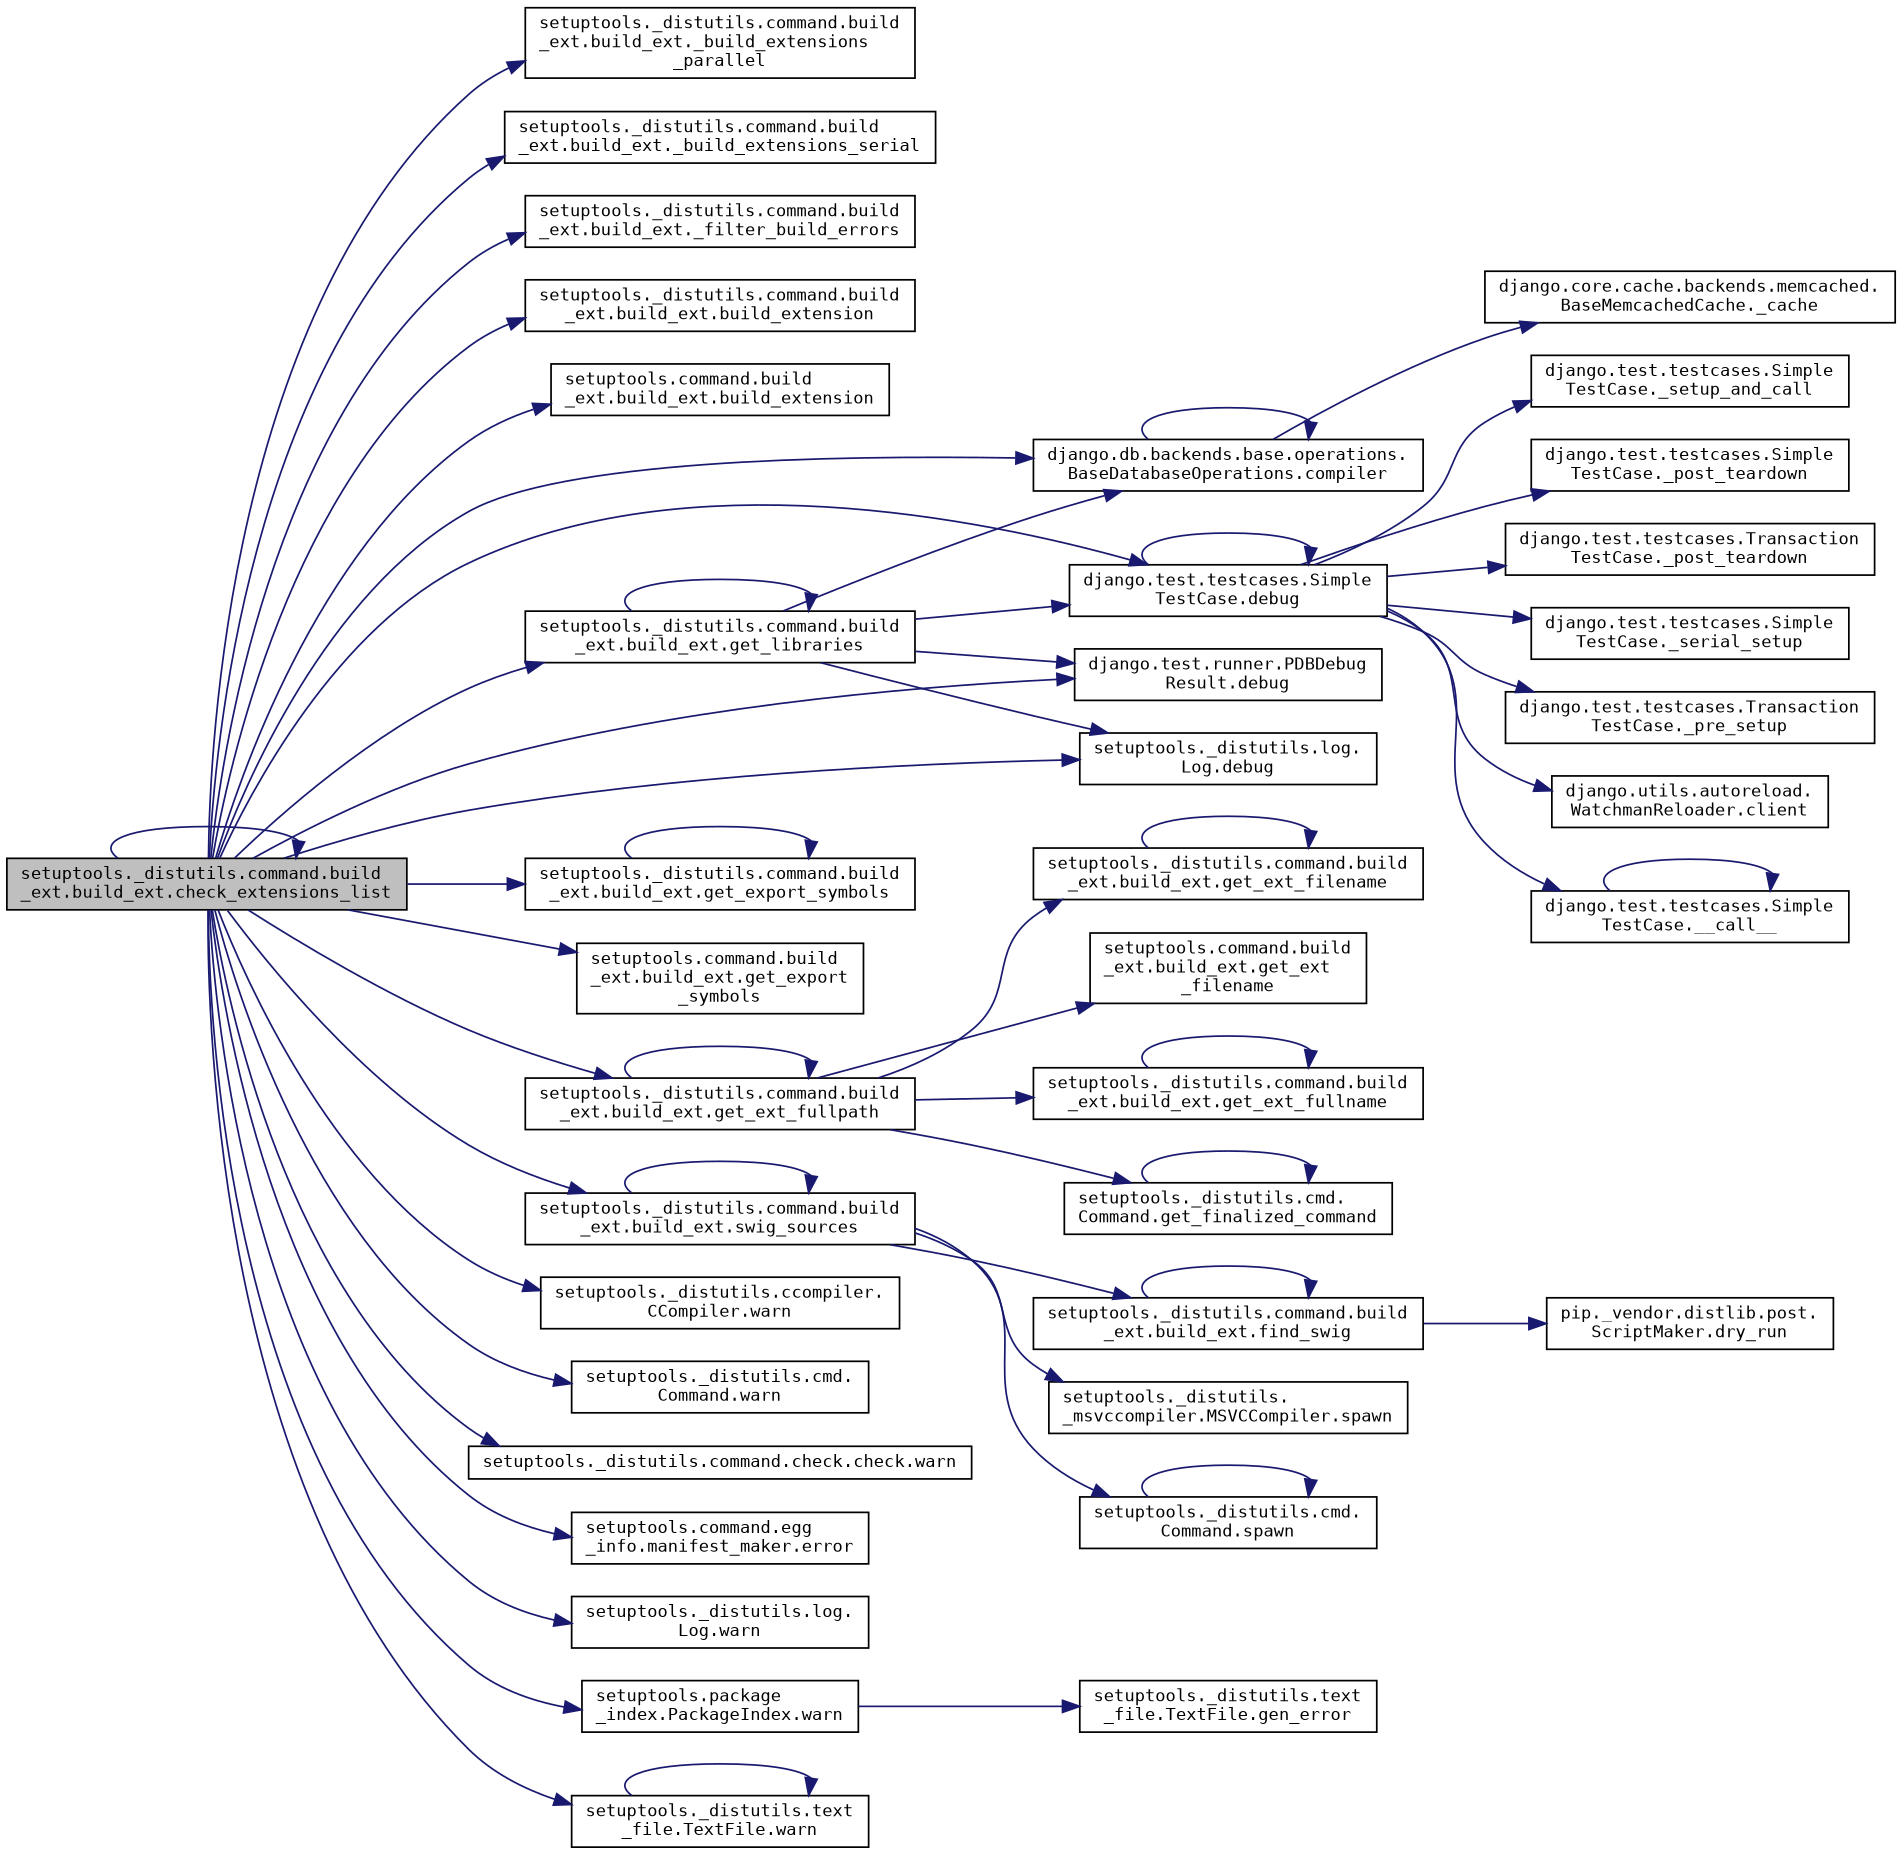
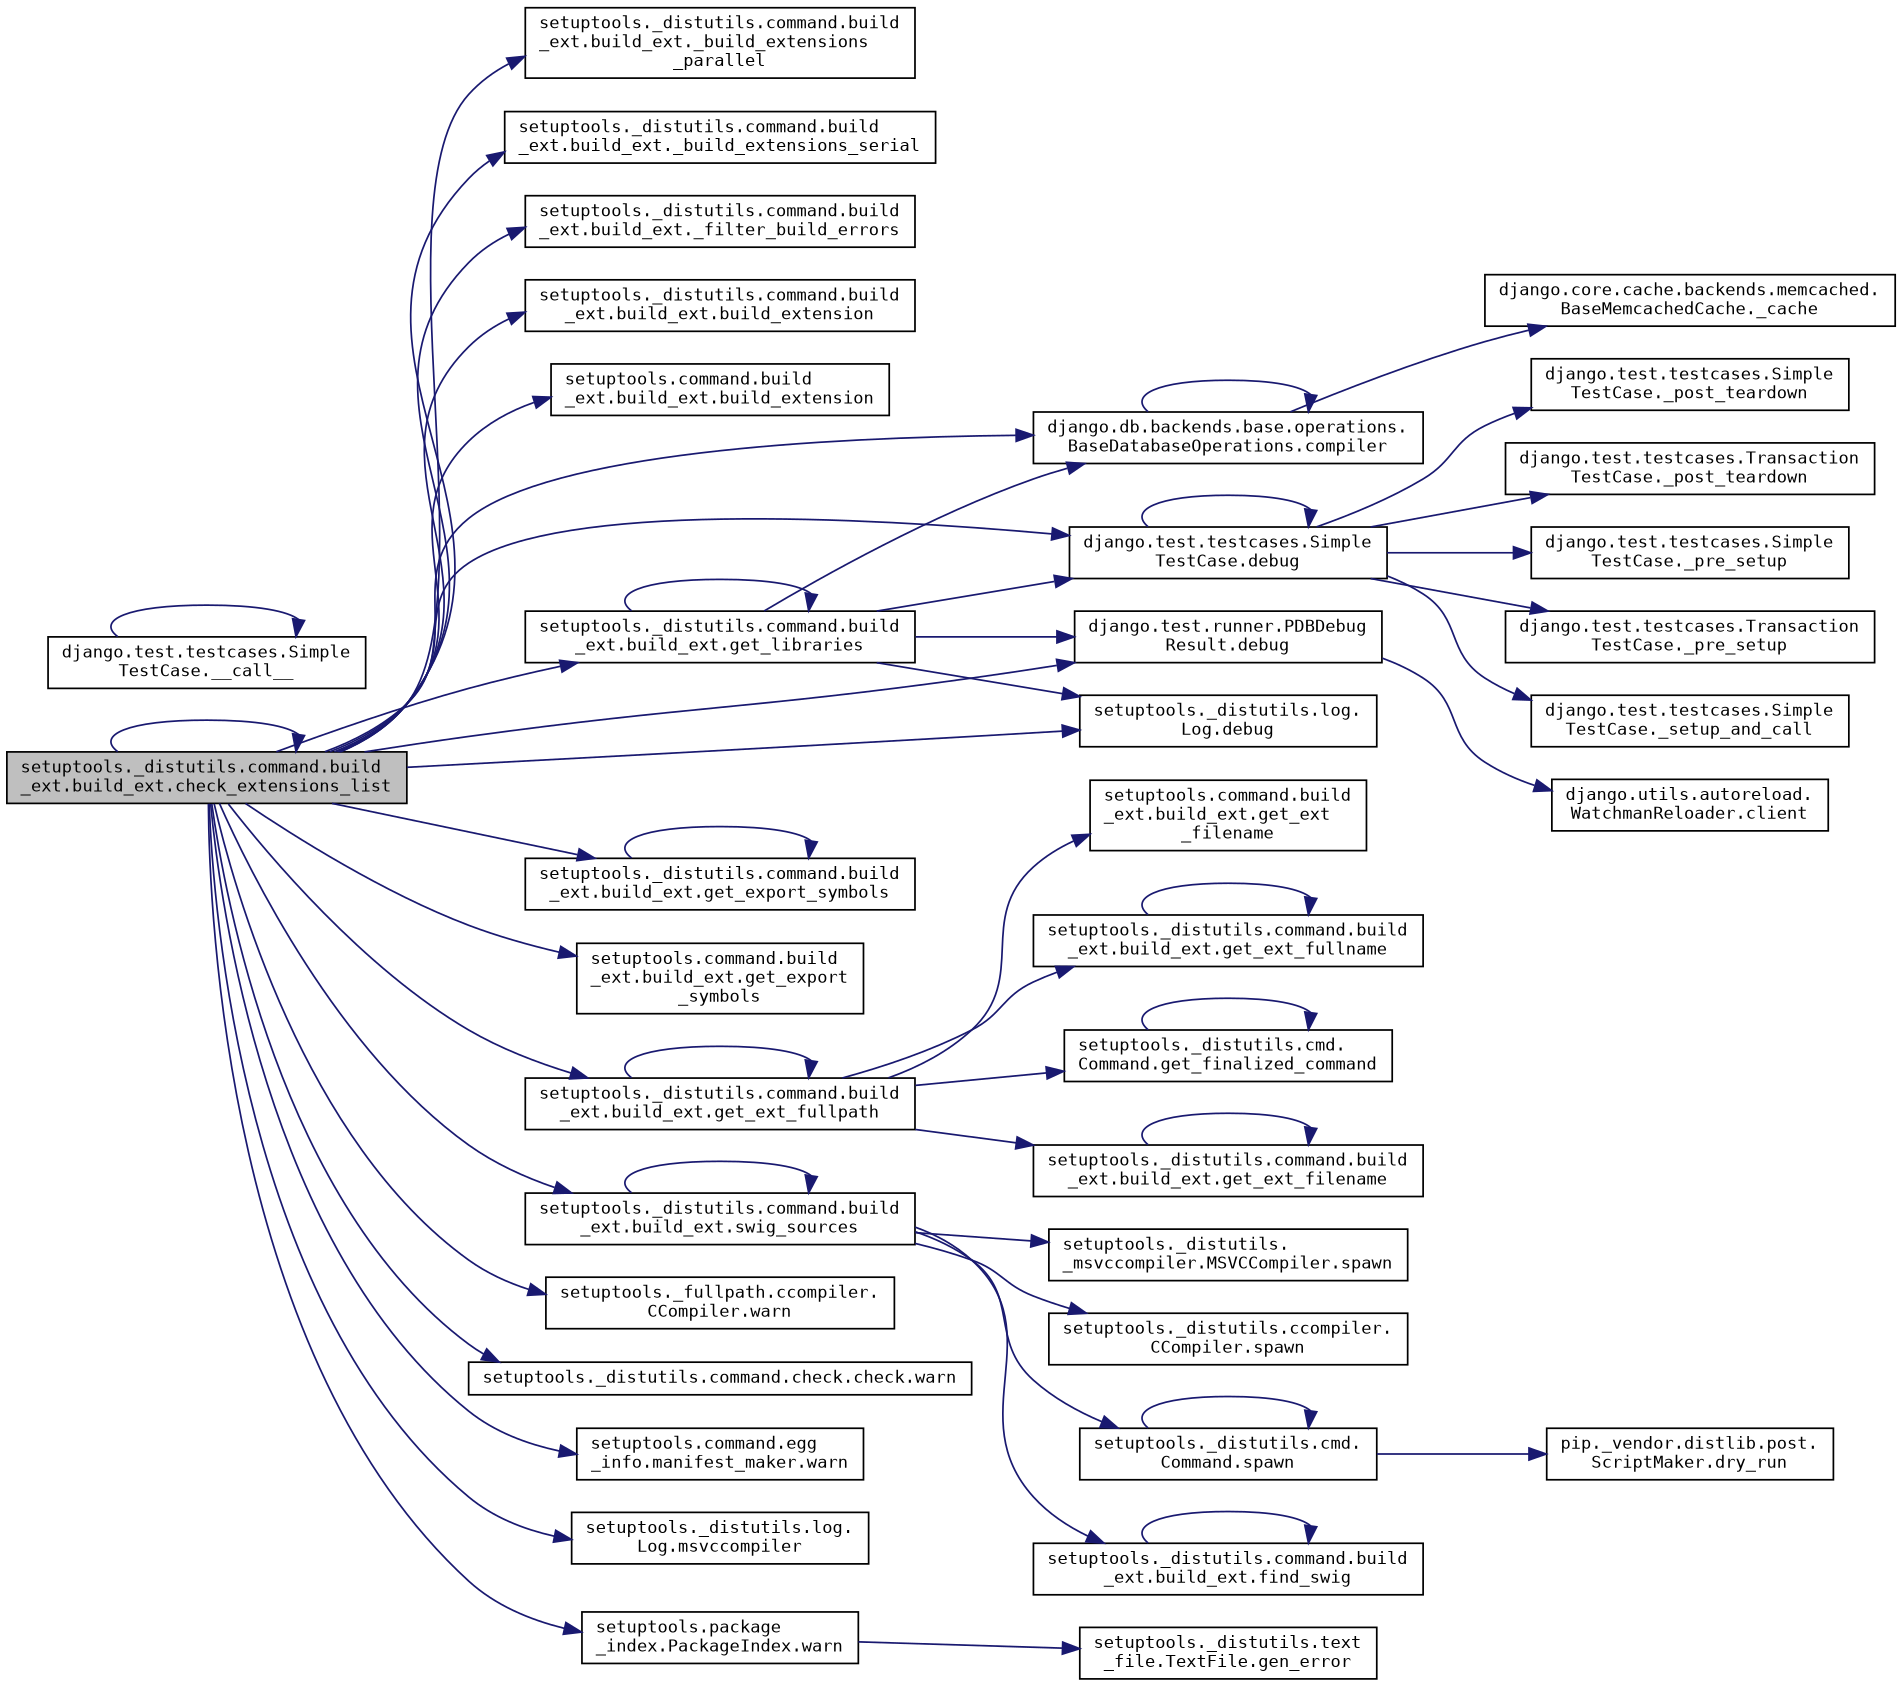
node "django.test.testcases.Simple TestCase._serial_setup": label "django.test.testcases.Simple TestCase._serial_setup" -> "django.test.testcases.Simple TestCase._pre_setup"
edge "django.test.testcases.Simple TestCase.debug" -> "django.utils.autoreload. WatchmanReloader.client": now "django.test.runner.PDBDebug Result.debug" -> "django.utils.autoreload. WatchmanReloader.client"
edge "django.test.testcases.Simple TestCase.debug" -> "django.test.testcases.Simple TestCase.__call__": removed
node "setuptools._distutils.ccompiler. CCompiler.warn": label "setuptools._distutils.ccompiler. CCompiler.warn" -> "setuptools._fullpath.ccompiler. CCompiler.warn"
edge "setuptools._distutils.command.build _ext.build_ext.find_swig" -> "pip._vendor.distlib.post. ScriptMaker.dry_run": now "setuptools._distutils.cmd. Command.spawn" -> "pip._vendor.distlib.post. ScriptMaker.dry_run"
node "setuptools._distutils.ccompiler. CCompiler.spawn": added
node "setuptools._distutils.cmd. Command.warn": removed
node "setuptools.command.egg _info.manifest_maker.error": label "setuptools.command.egg _info.manifest_maker.error" -> "setuptools.command.egg _info.manifest_maker.warn"
node "setuptools._distutils.log. Log.warn": label "setuptools._distutils.log. Log.warn" -> "setuptools._distutils.log. Log.msvccompiler"
node "setuptools._distutils.text _file.TextFile.warn": removed
